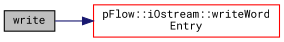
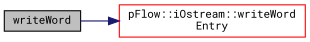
node "write": label "write" -> "writeWord"
